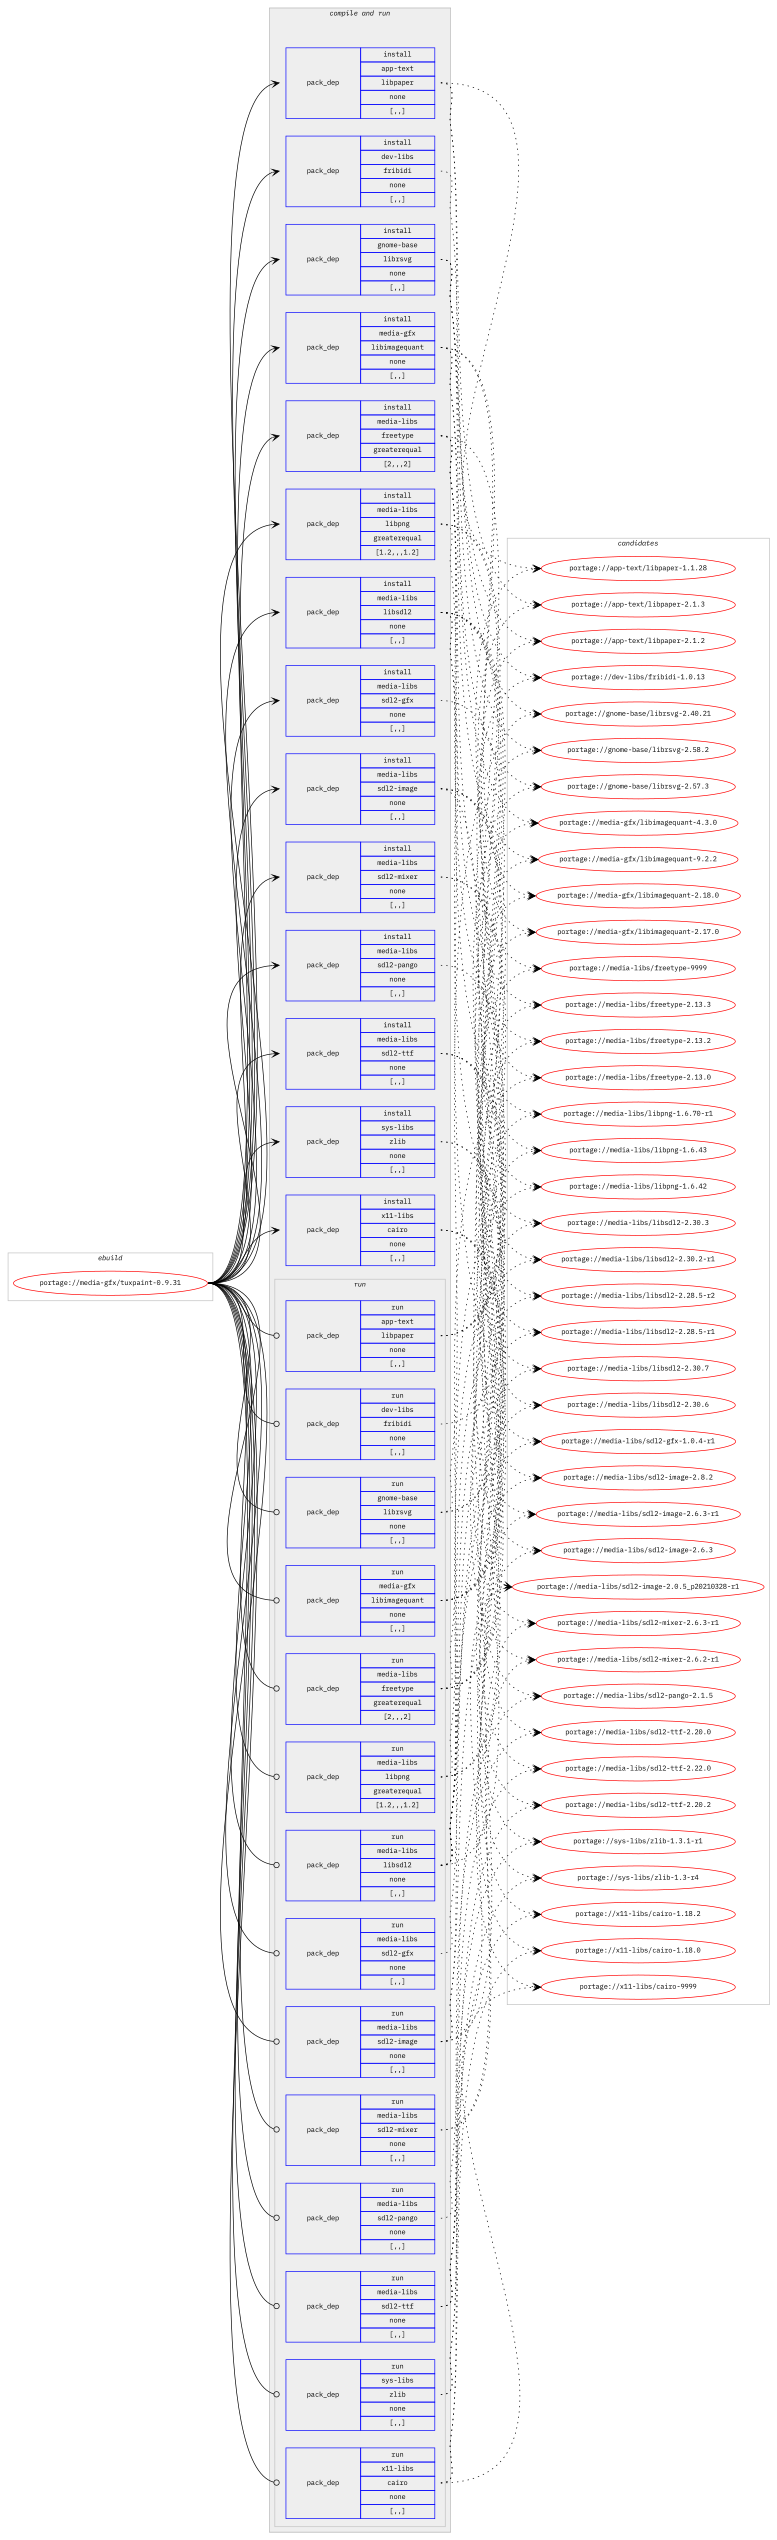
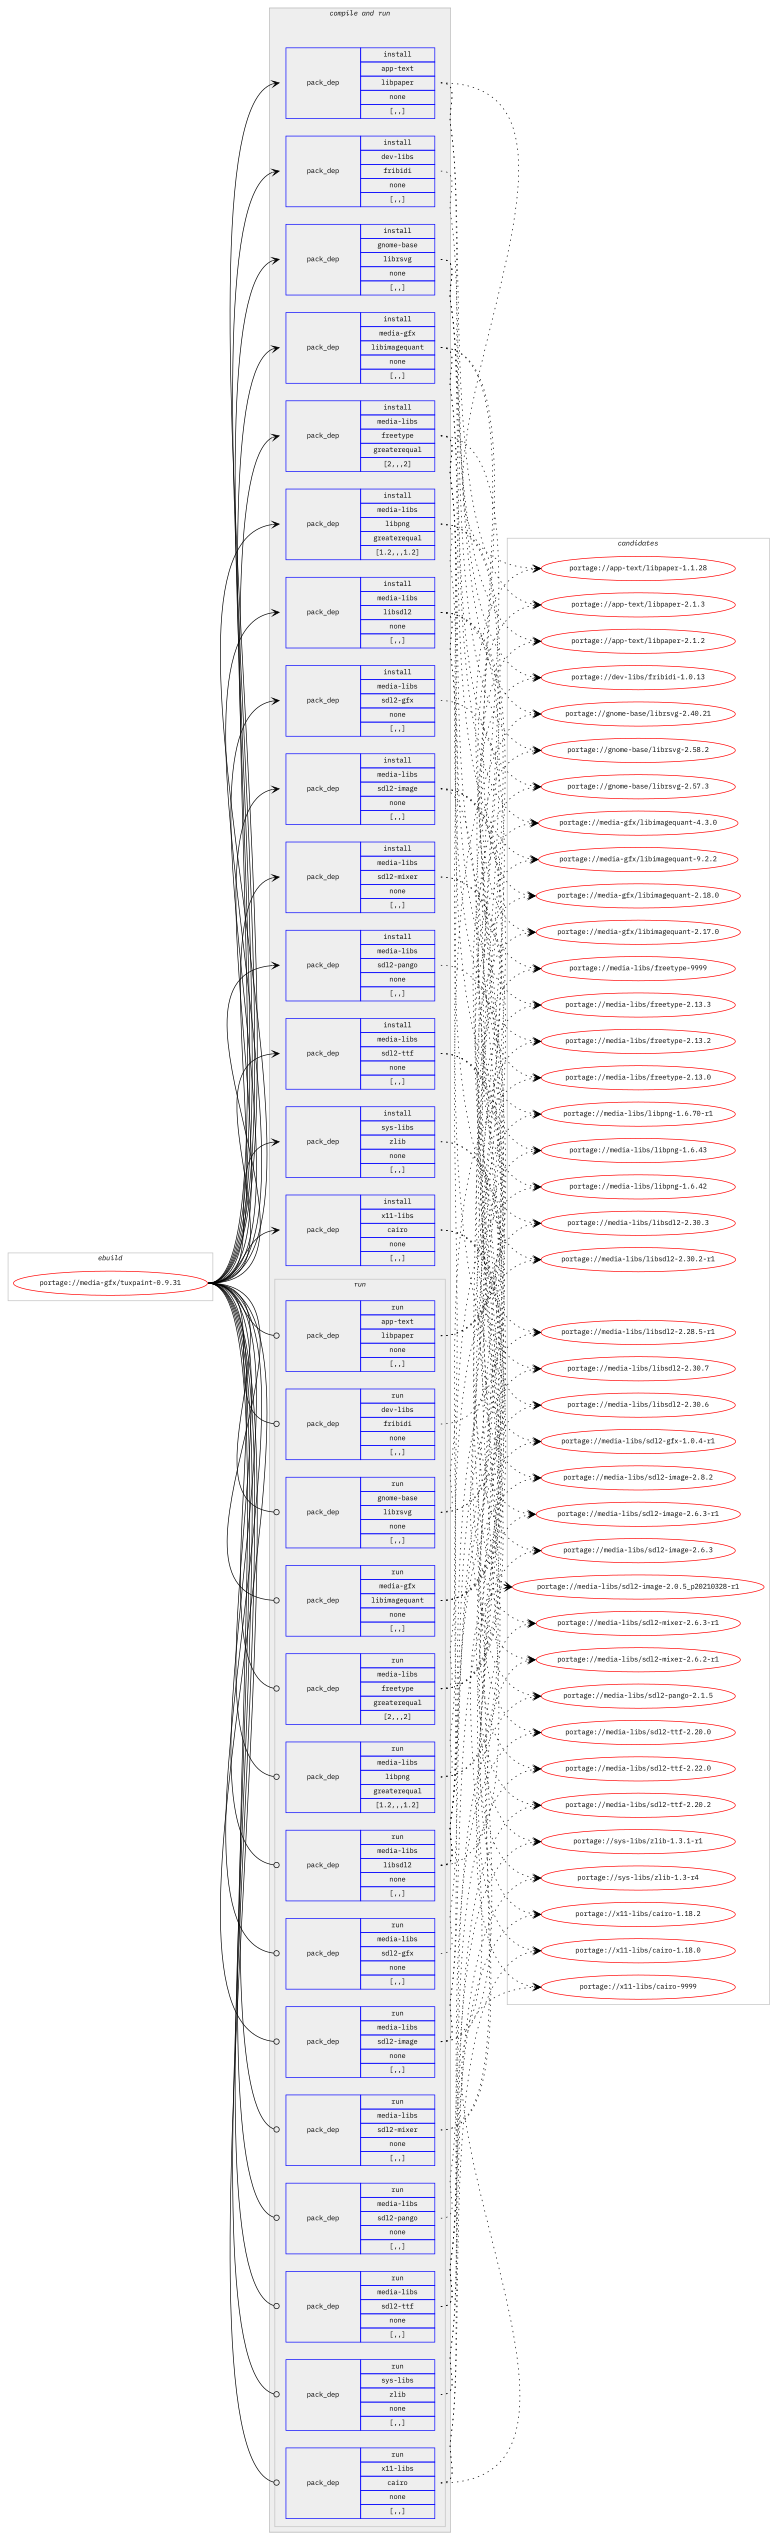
node "portage://media-libs/libsdl2-2.28.5-r2": removed
